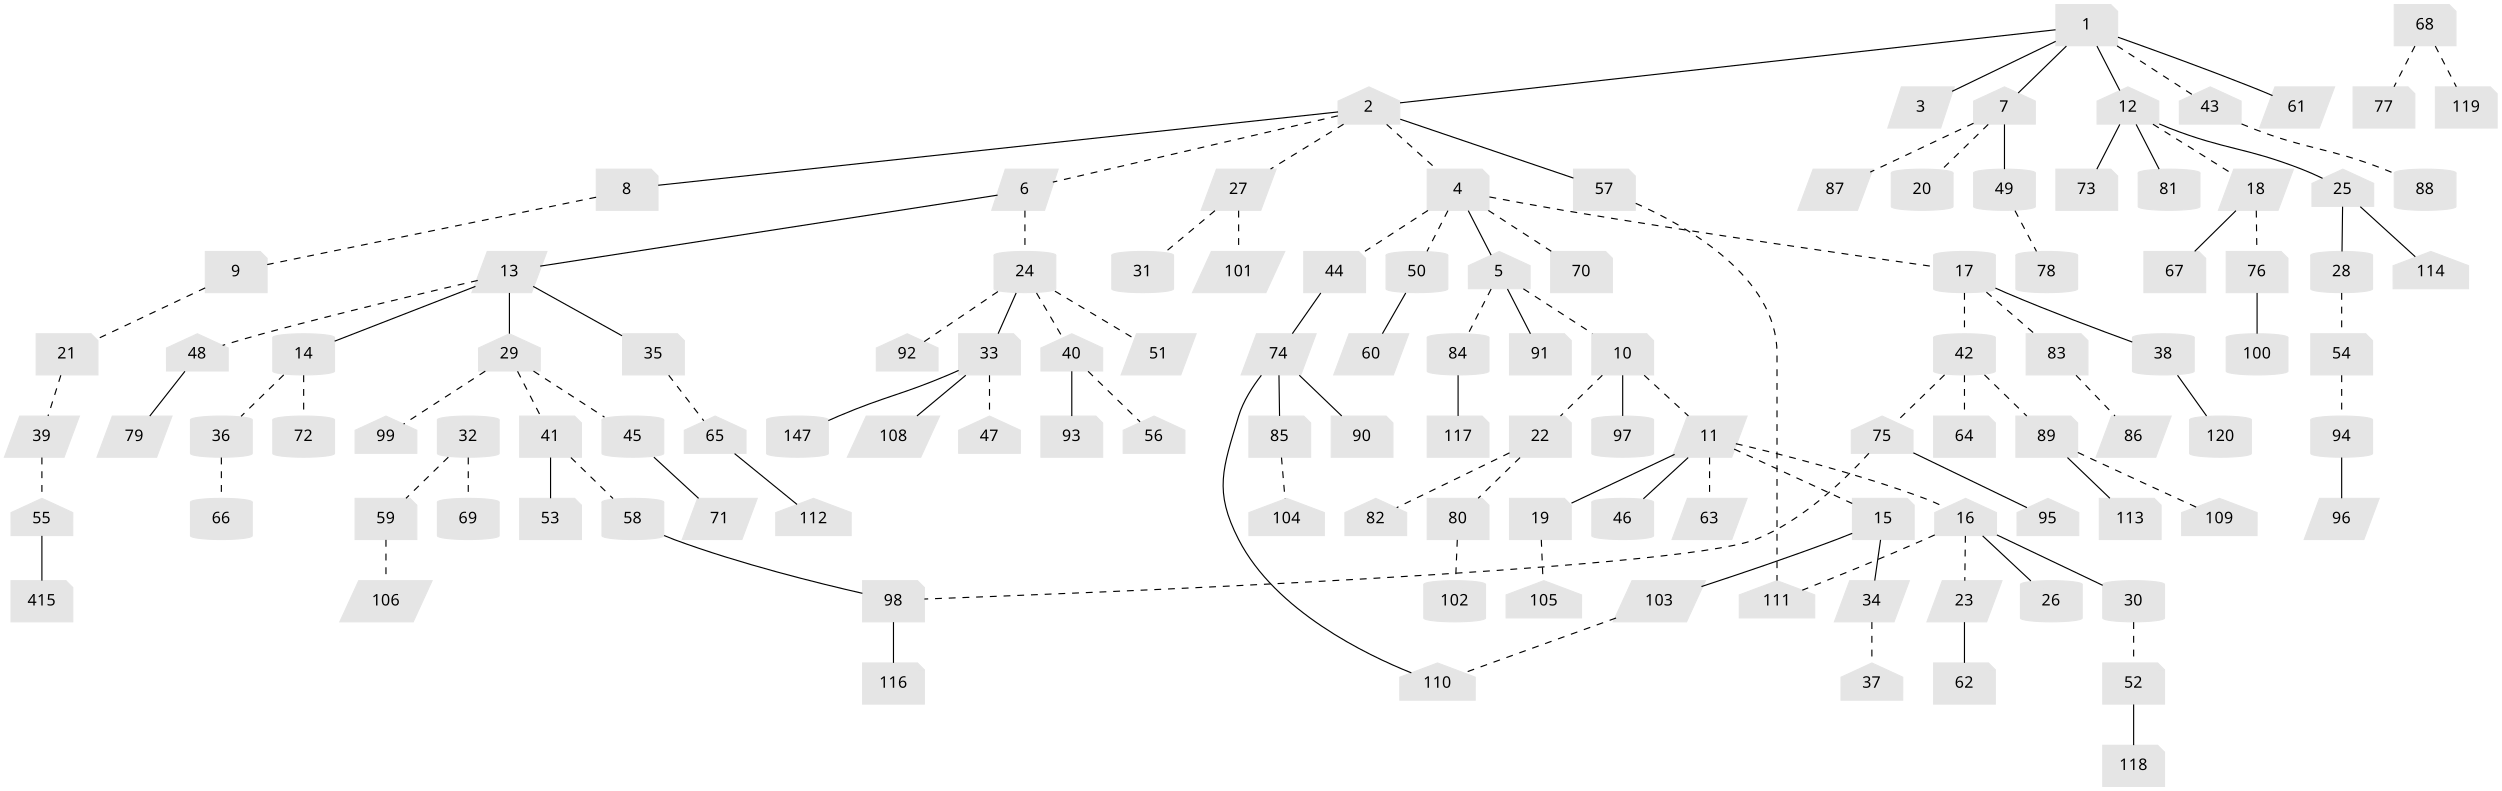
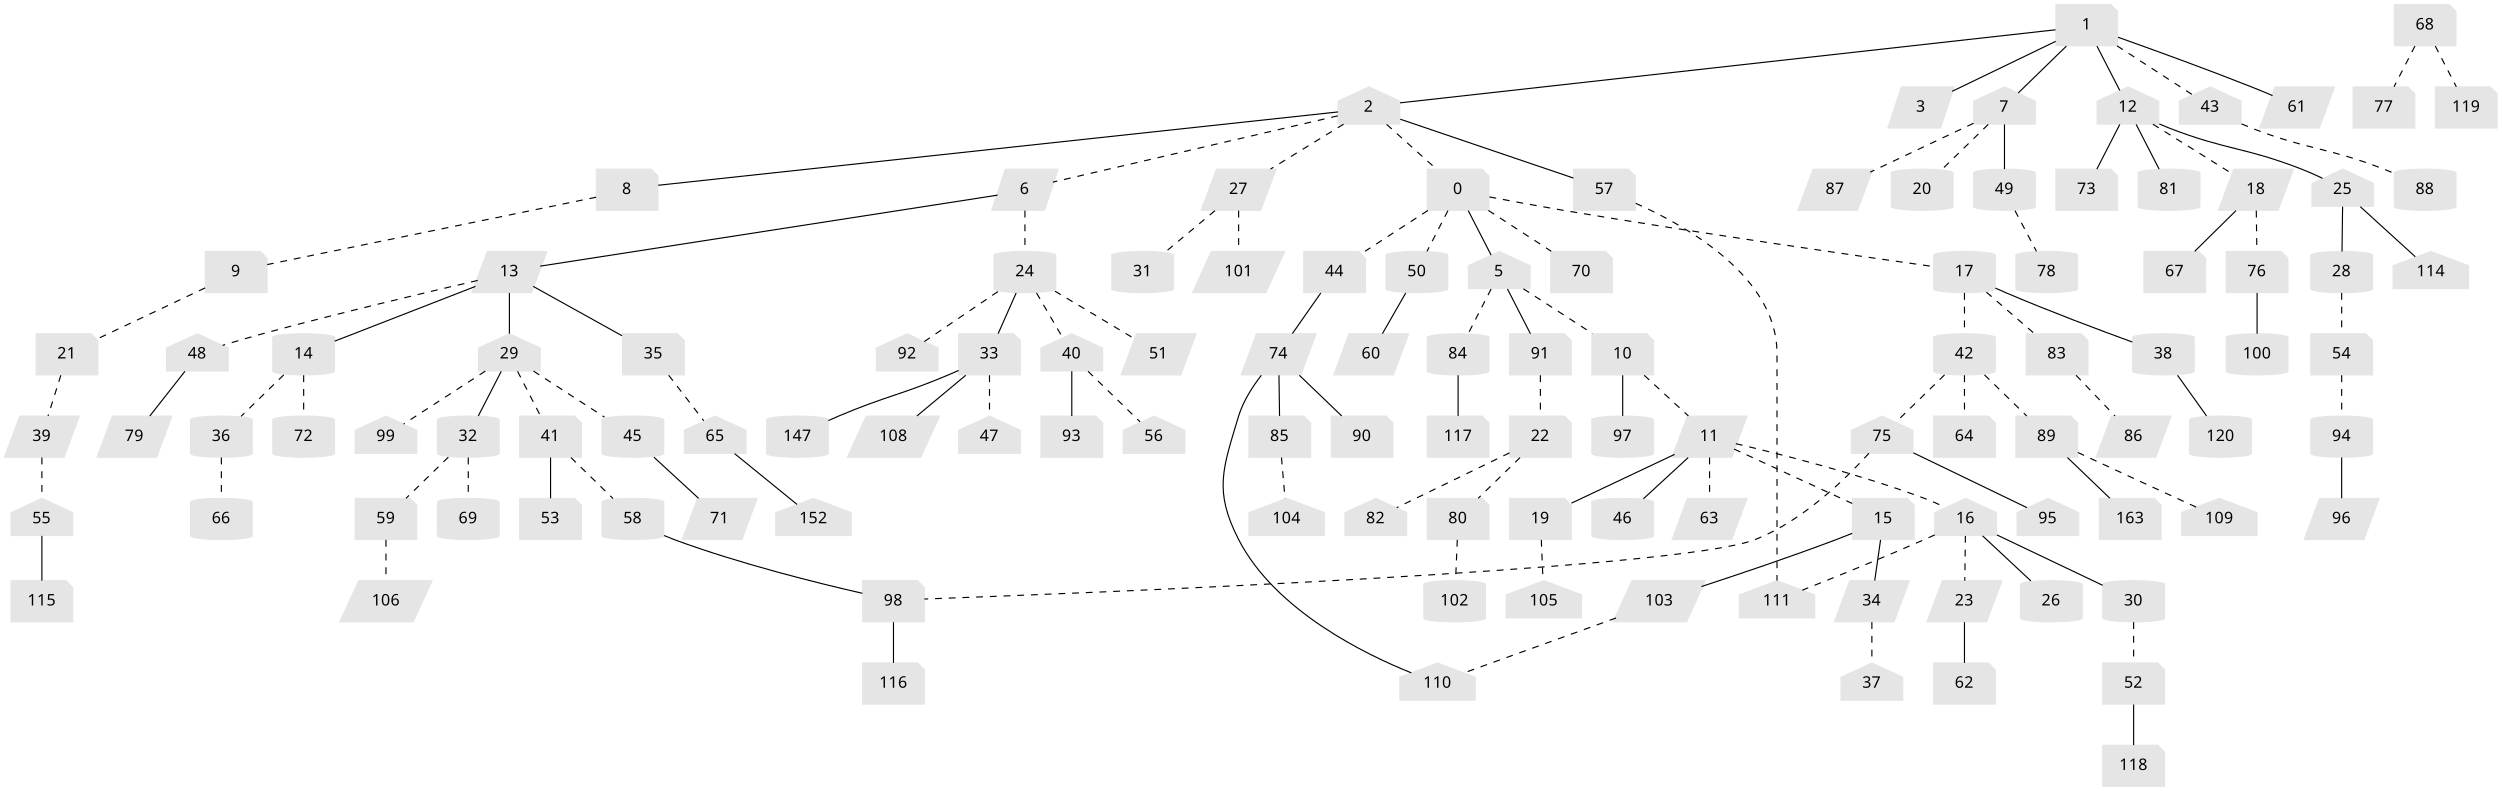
node "4": label "4" -> "0"
edge "29" -- "32": added
edge "10" -- "22": now "91" -- "22"
node "112": label "112" -> "152"
node "113": label "113" -> "163"
node "415": label "415" -> "115"
